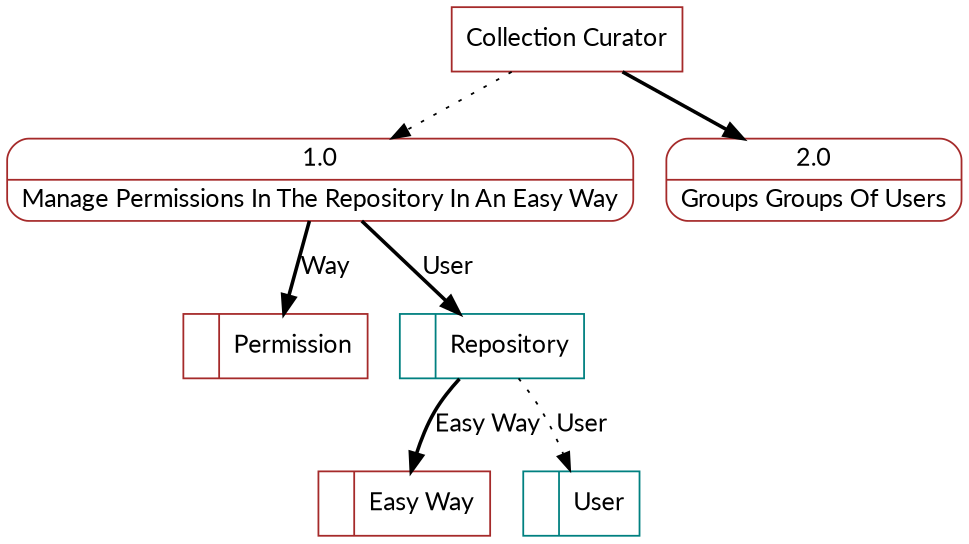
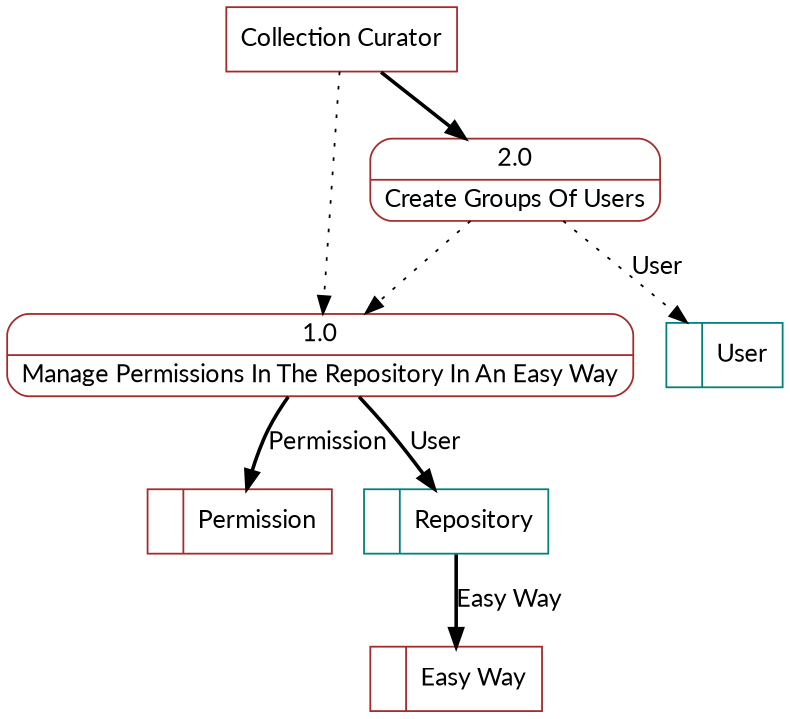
node "2.0": text "Groups Groups Of Users" -> "Create Groups Of Users"
edge "2.0" -> "1.0": added
edge "1.0" -> "Permission": label "Way" -> "Permission"
edge "Repository" -> "User": now "2.0" -> "User"
